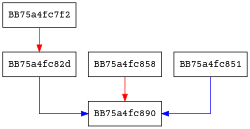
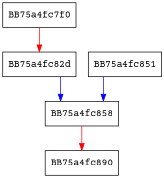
node "BB75a4fc7f2": label "BB75a4fc7f2" -> "BB75a4fc7f0"
edge "BB75a4fc82d" -> "BB75a4fc890": now "BB75a4fc82d" -> "BB75a4fc858"
edge "BB75a4fc851" -> "BB75a4fc890": now "BB75a4fc851" -> "BB75a4fc858"
